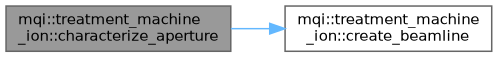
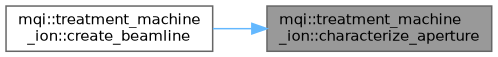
edge "mqi::treatment_machine _ion::characterize_aperture" -> "mqi::treatment_machine _ion::create_beamline": reversed
